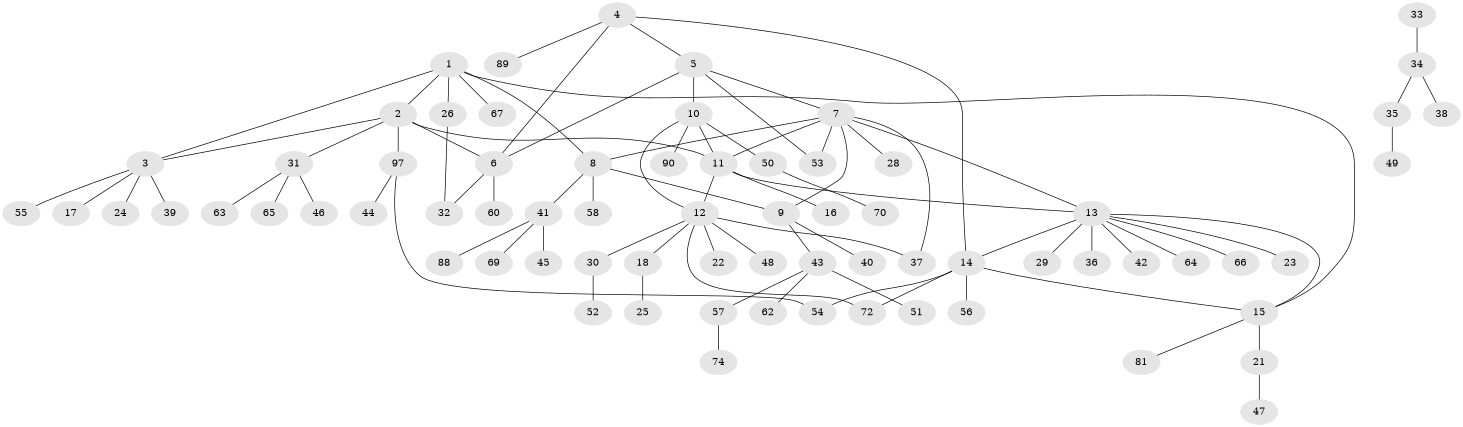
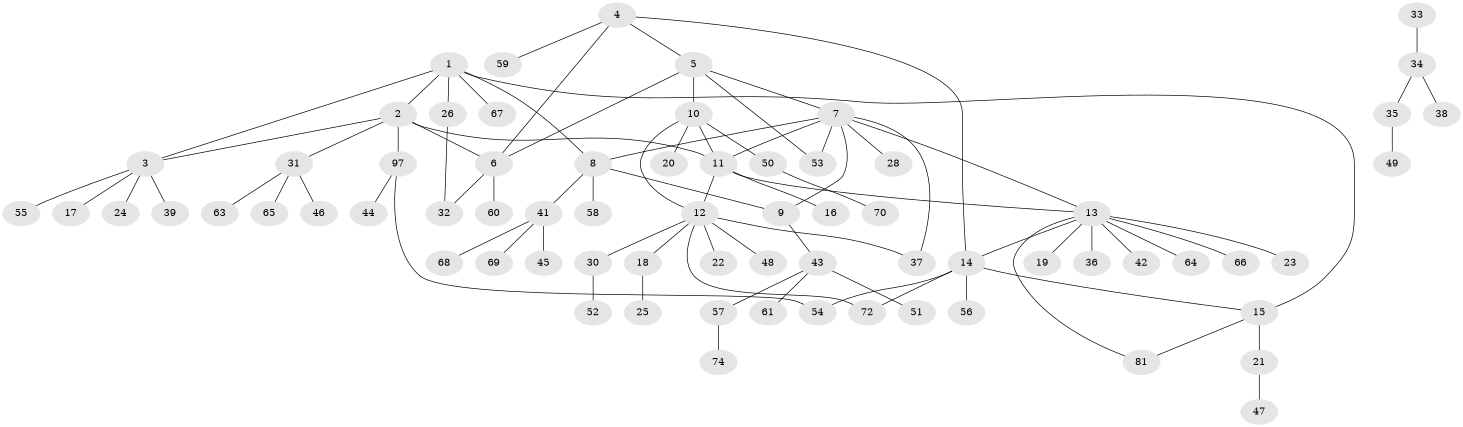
node "89": label "89" -> "59"
node "90": label "90" -> "20"
edge "13" -- "15": now "13" -- "81"
node "88": label "88" -> "68"
node "40": removed
node "29": label "29" -> "19"
node "62": label "62" -> "61"
